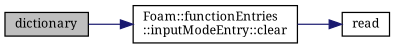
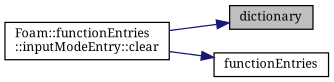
edge "dictionary" -> "Foam::functionEntries ::inputModeEntry::clear": reversed
node "read": label "read" -> "functionEntries"
